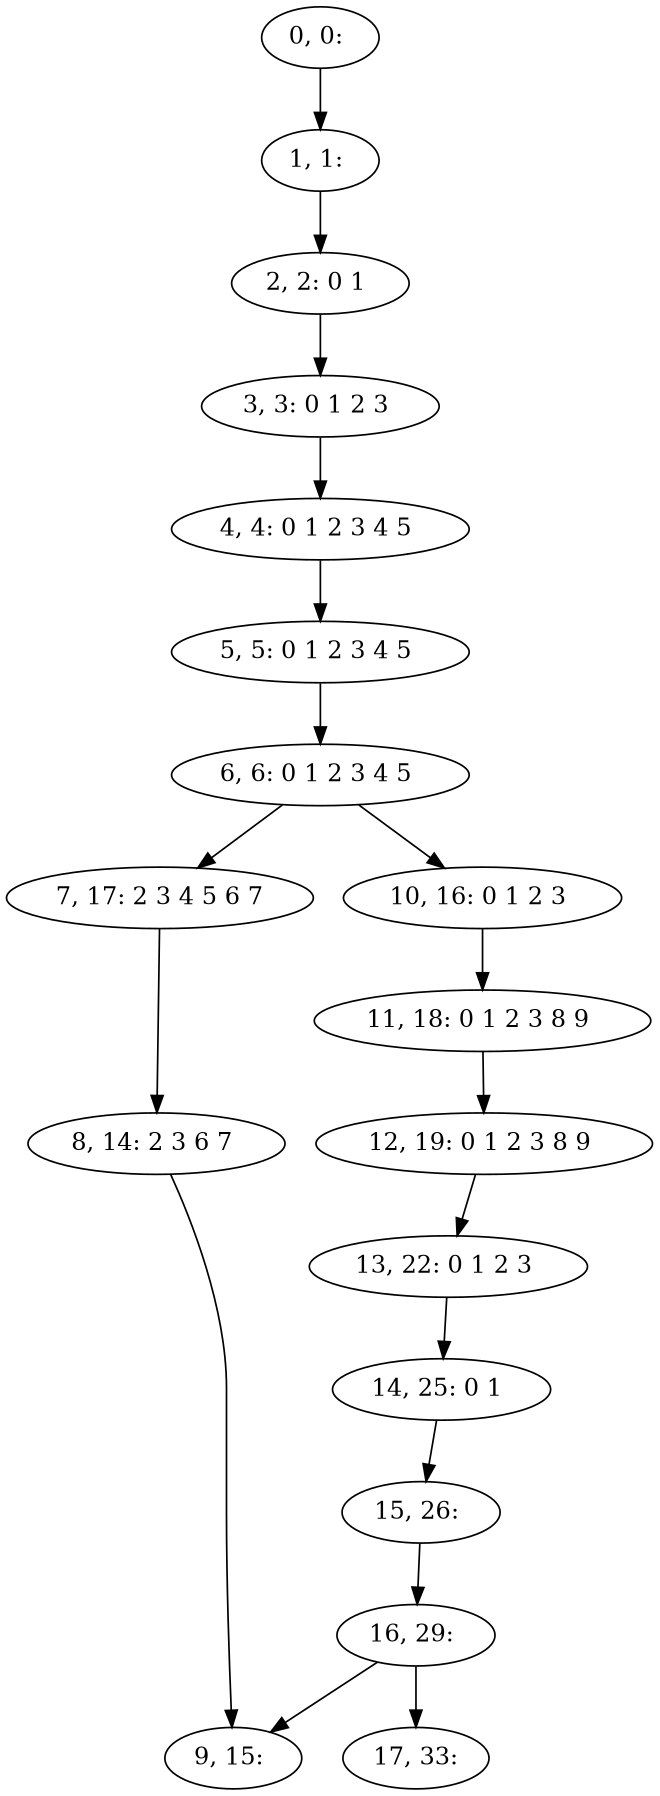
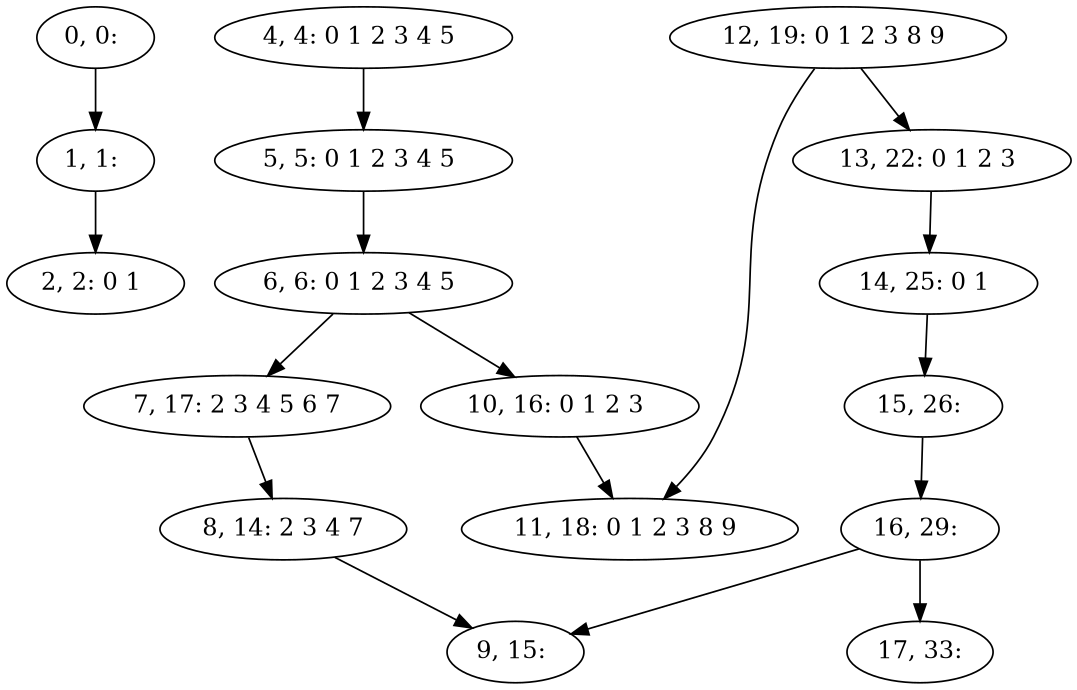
node "3, 3: 0 1 2 3": removed
edge "11, 18: 0 1 2 3 8 9" -> "12, 19: 0 1 2 3 8 9": reversed
node "8, 14: 2 3 6 7": label "8, 14: 2 3 6 7" -> "8, 14: 2 3 4 7"
